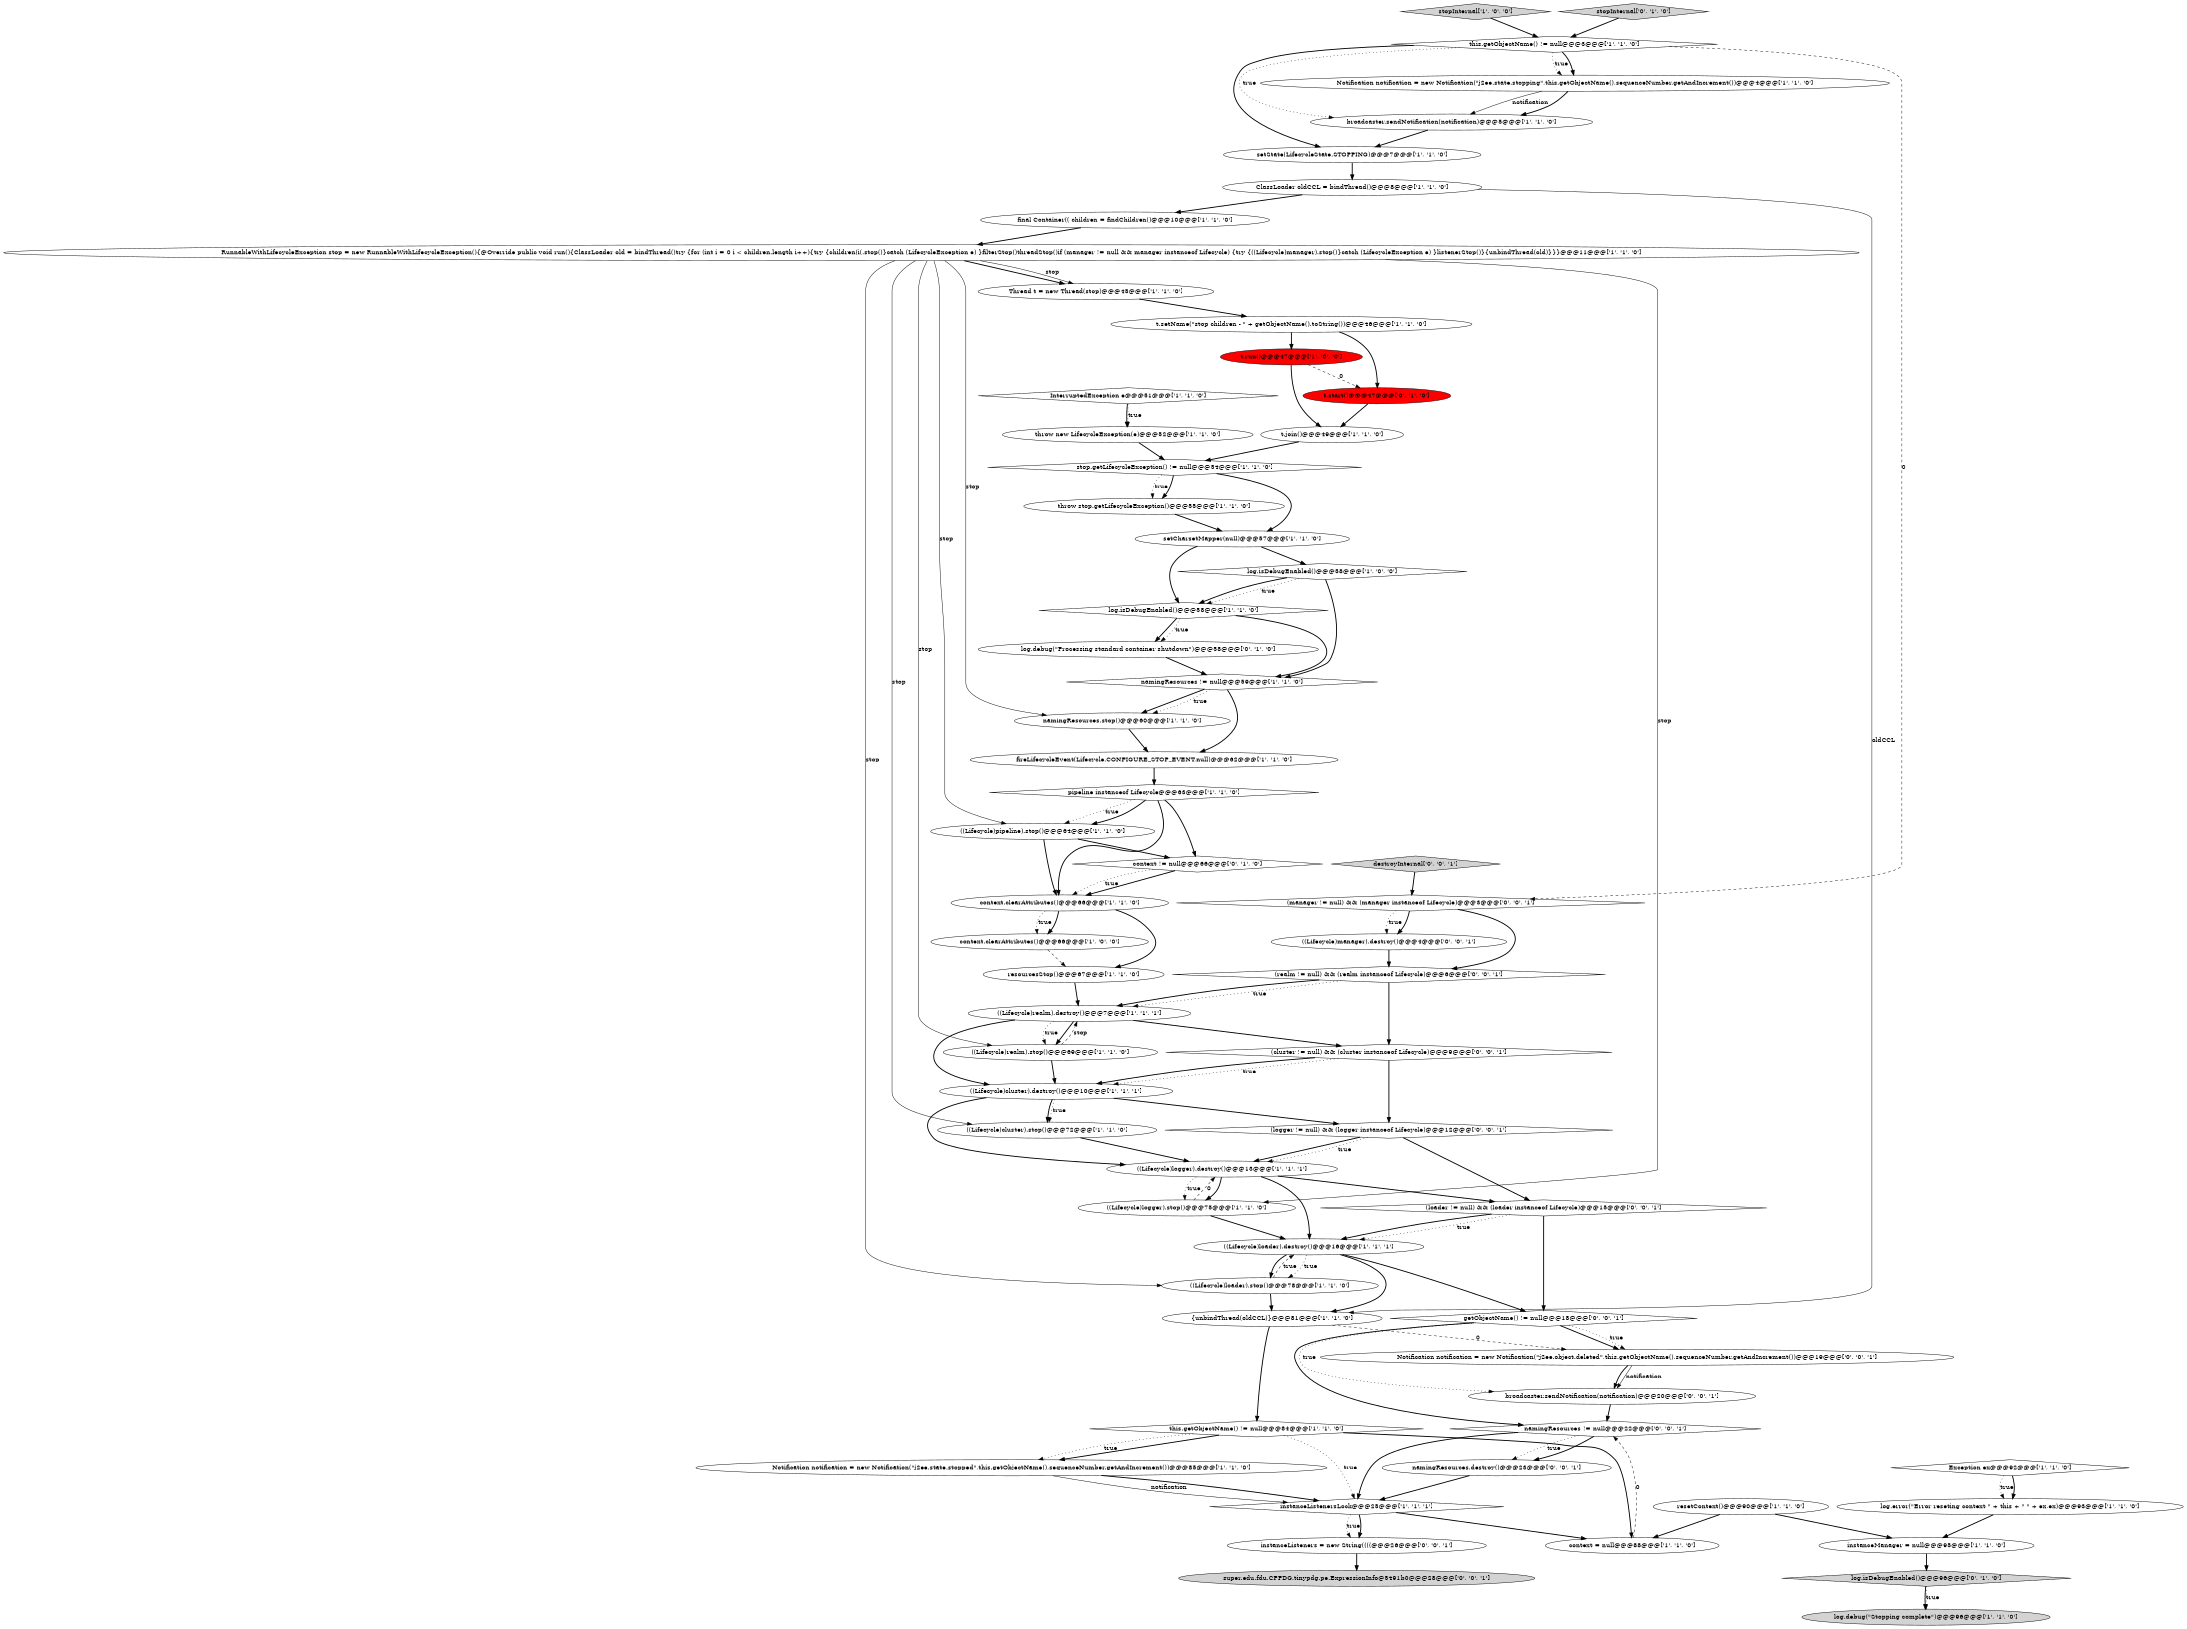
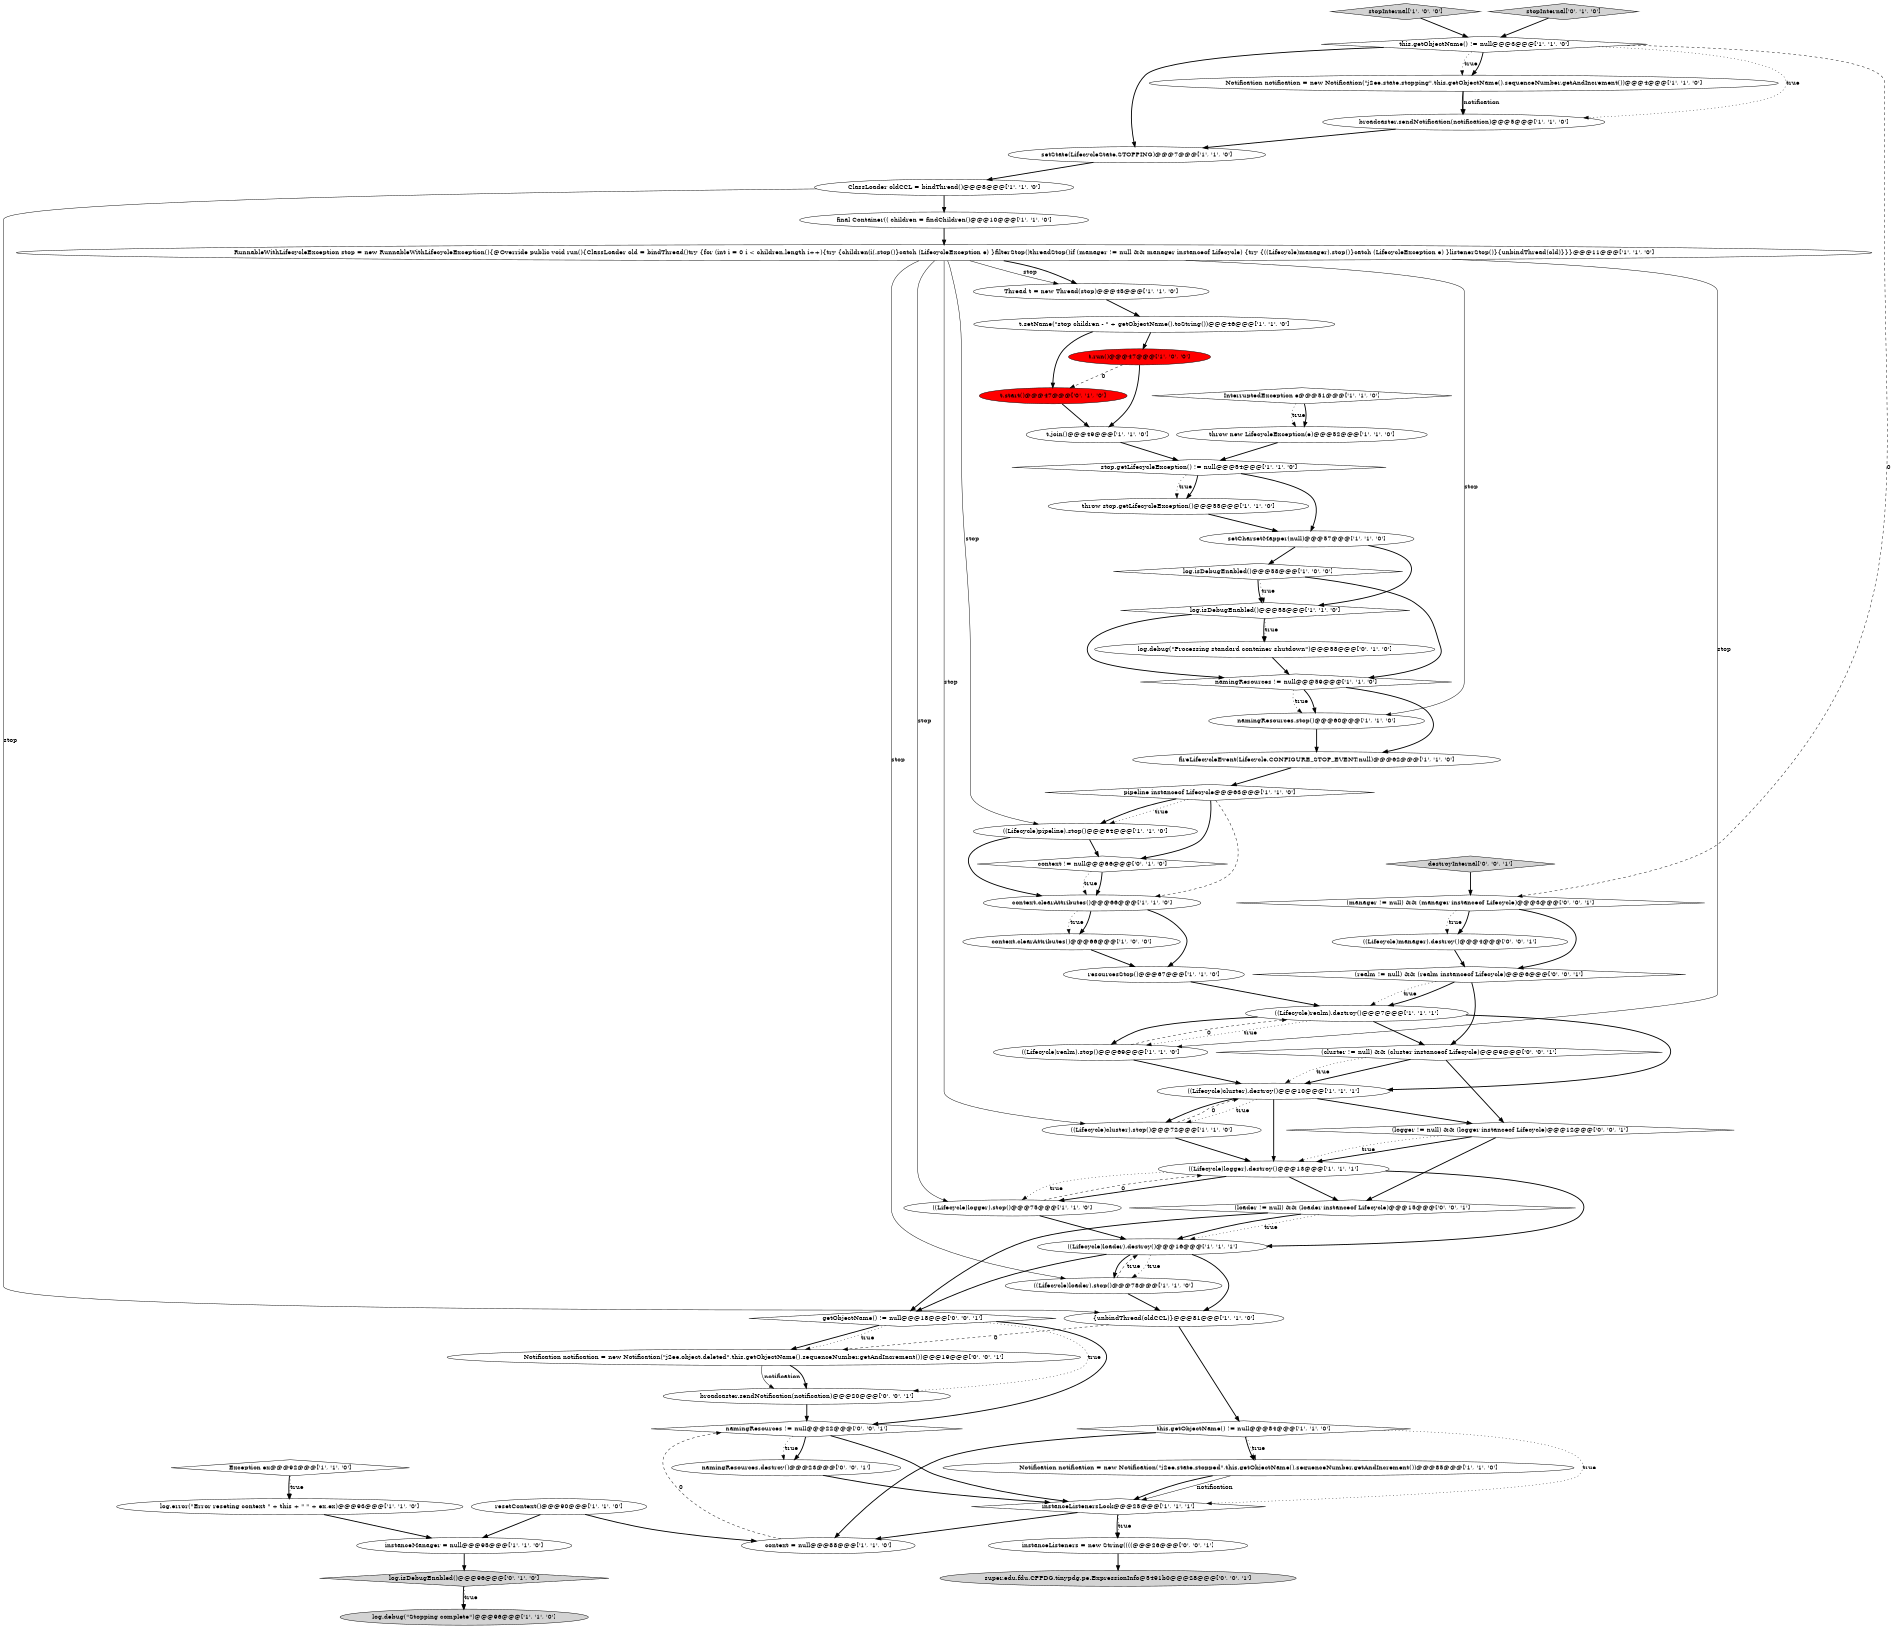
edge "ClassLoader oldCCL = bindThread()@@@8@@@['1', '1', '0']" -> "{unbindThread(oldCCL)}@@@81@@@['1', '1', '0']": label "oldCCL" -> "stop"
edge "pipeline instanceof Lifecycle@@@63@@@['1', '1', '0']" -> "context.clearAttributes()@@@66@@@['1', '1', '0']": style bold -> dashed
edge "context.clearAttributes()@@@66@@@['1', '0', '0']" -> "resourcesStop()@@@67@@@['1', '1', '0']": style dashed -> bold
edge "((Lifecycle)realm).stop()@@@69@@@['1', '1', '0']" -> "((Lifecycle)realm).destroy()@@@7@@@['1', '1', '1']": label "stop" -> "0"
edge "((Lifecycle)cluster).stop()@@@72@@@['1', '1', '0']" -> "((Lifecycle)cluster).destroy()@@@10@@@['1', '1', '1']": added, label "0"
